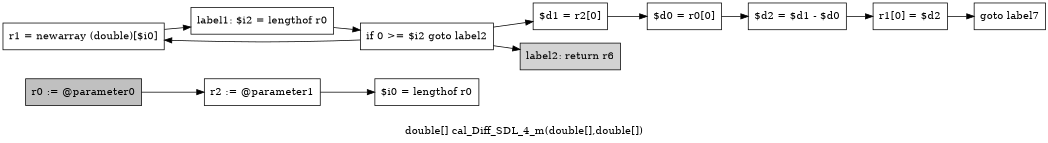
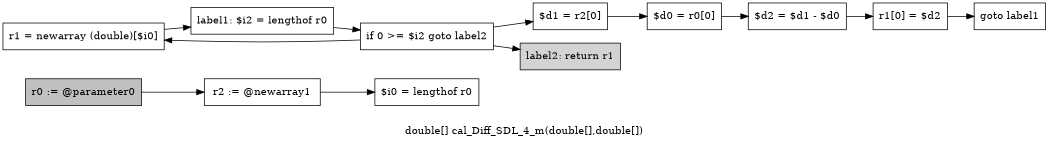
node "goto label7": label "goto label7" -> "goto label1"
node "label2: return r6": label "label2: return r6" -> "label2: return r1"
node "r2 := @parameter1": label "r2 := @parameter1" -> "r2 := @newarray1"
